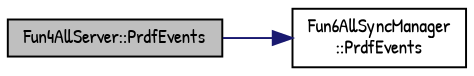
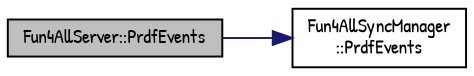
node "Fun6AllSyncManager ::PrdfEvents": label "Fun6AllSyncManager ::PrdfEvents" -> "Fun4AllSyncManager ::PrdfEvents"
